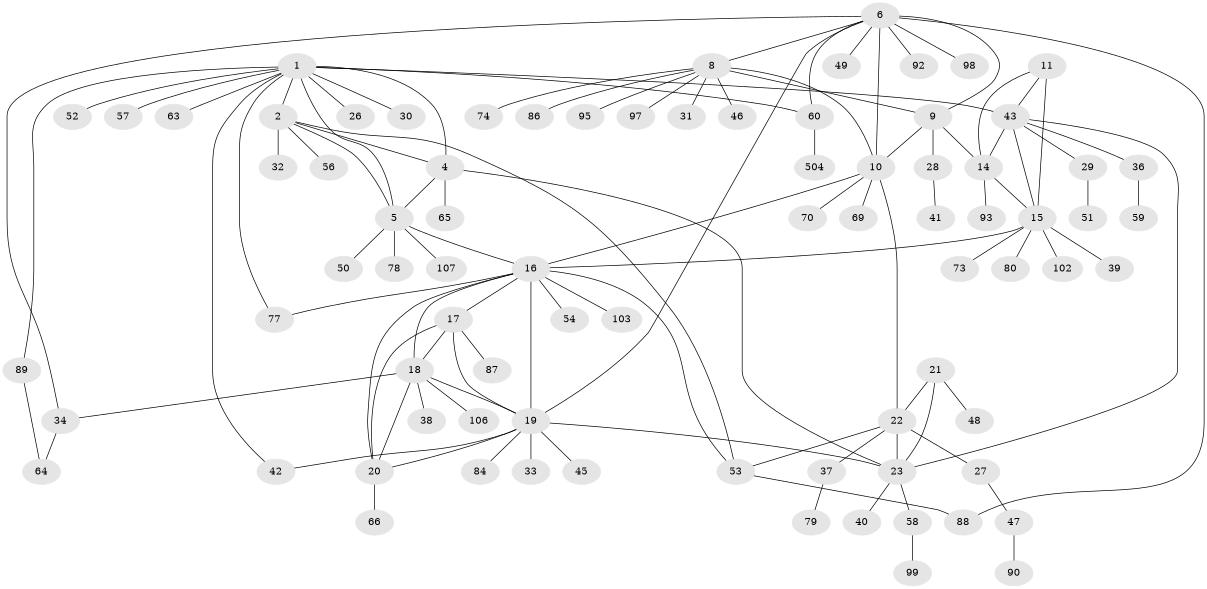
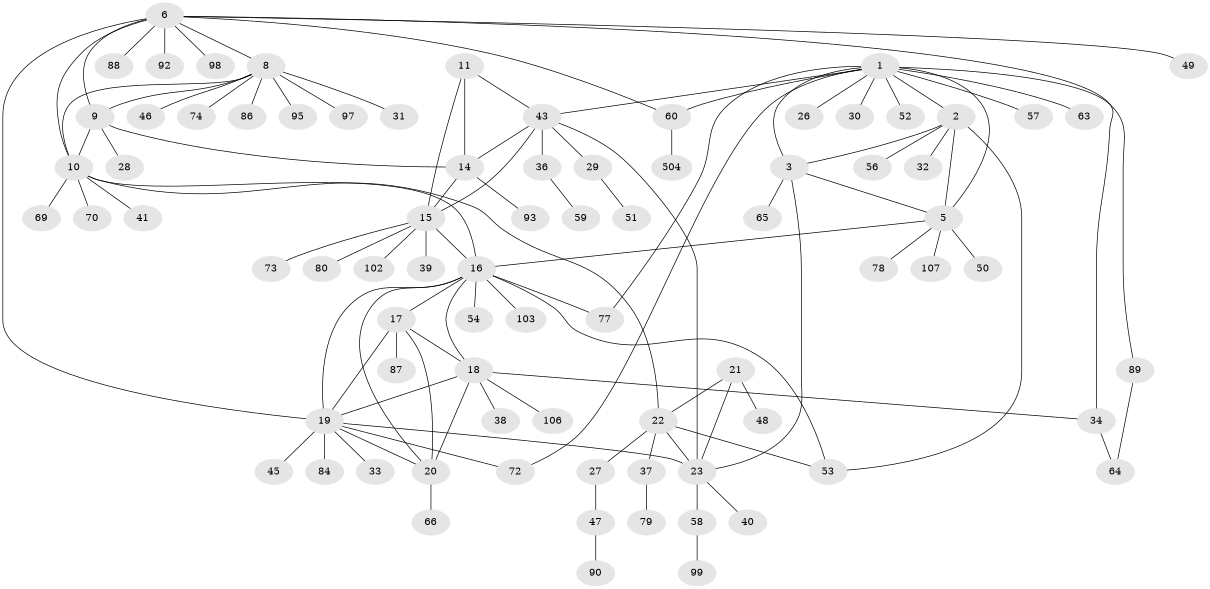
node "4": label "4" -> "3"
edge "28" -- "41": now "10" -- "41"
node "42": label "42" -> "72"
edge "53" -- "88": removed
